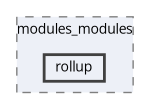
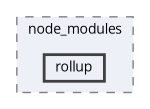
cluster "modules_modules": label "modules_modules" -> "node_modules"
